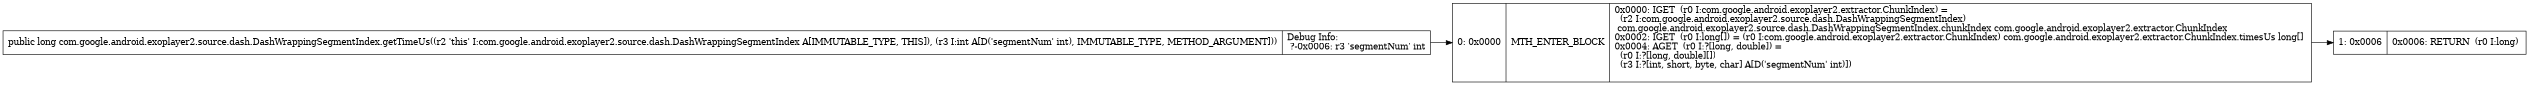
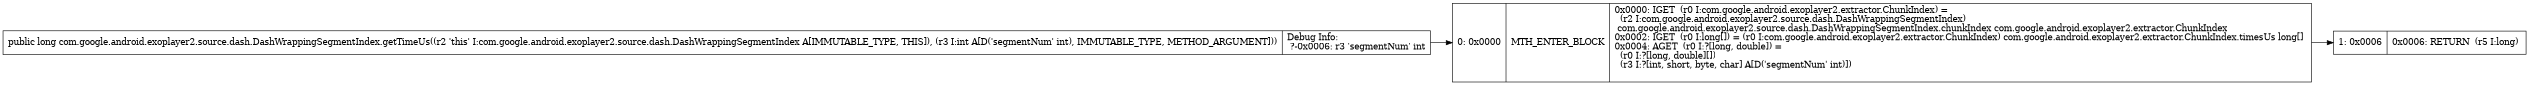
node "1: 0x0006": text "0x0006: RETURN  (r0 I:long)" -> "0x0006: RETURN  (r5 I:long)"
